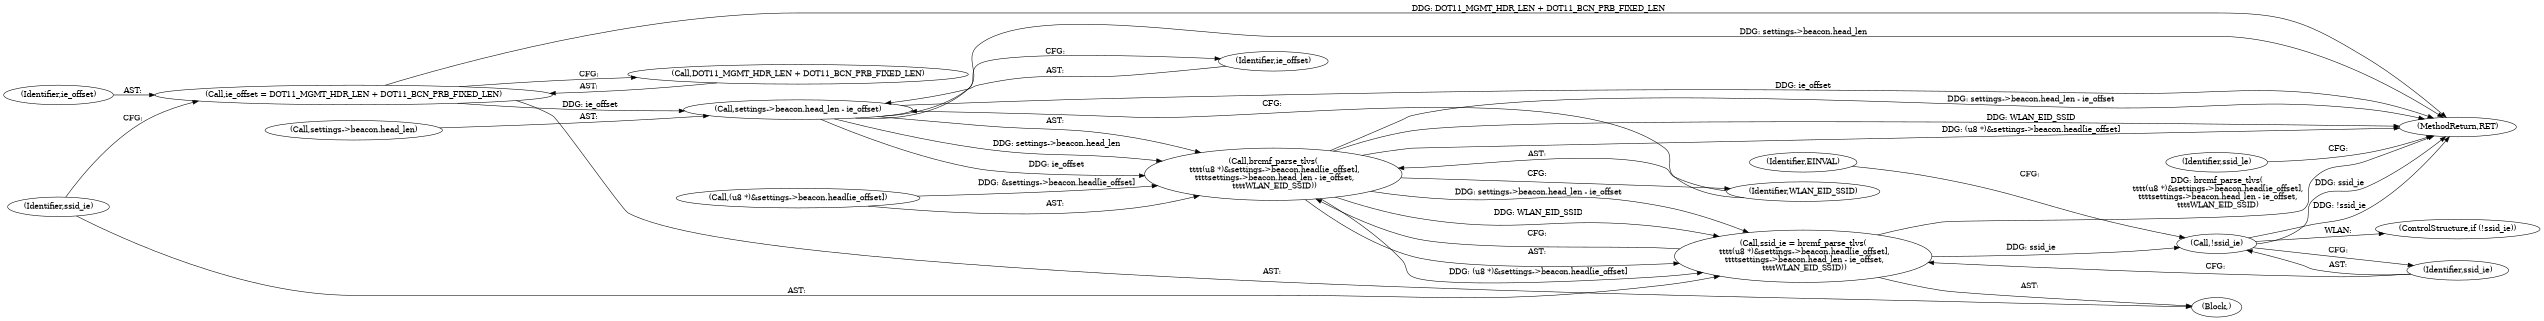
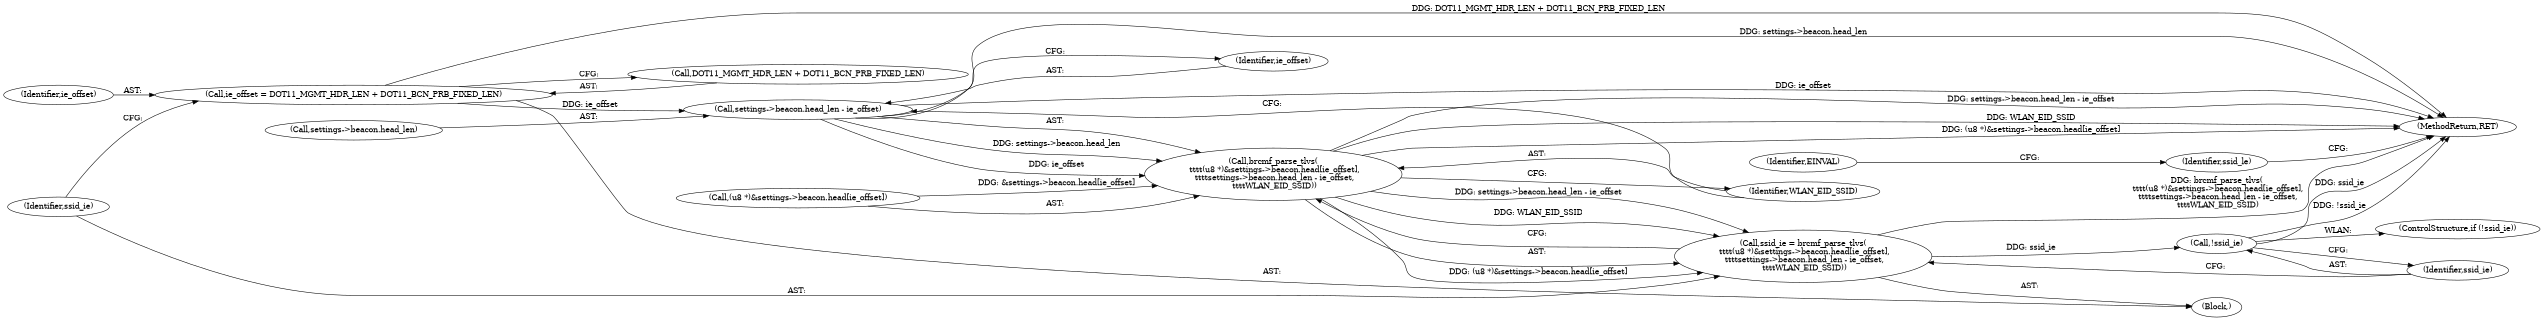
edge "(Identifier,EINVAL)" -> "(Call,!ssid_ie)": now "(Identifier,EINVAL)" -> "(Identifier,ssid_le)"
